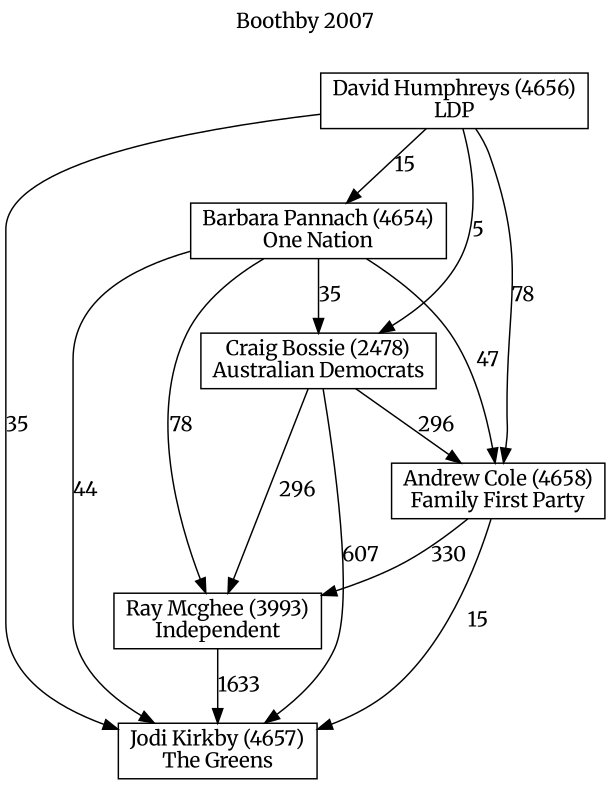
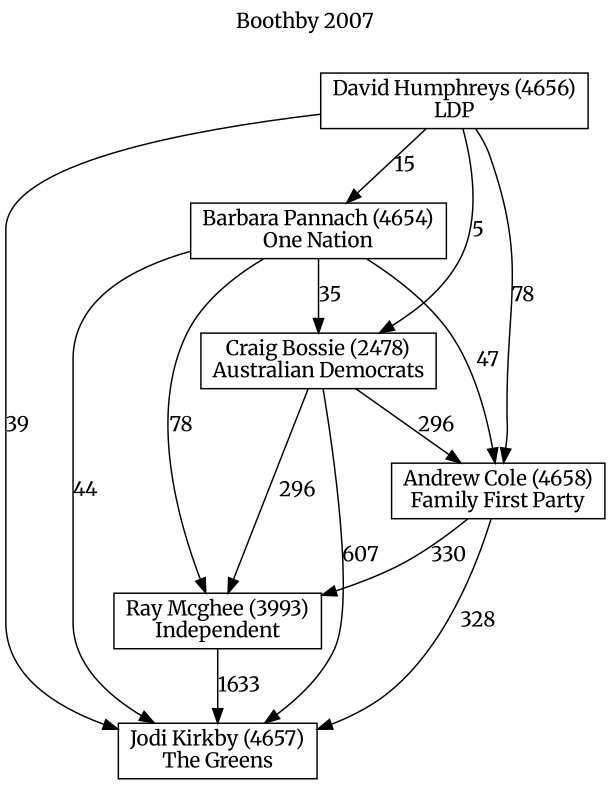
edge "David Humphreys (4656) LDP" -> "Jodi Kirkby (4657) The Greens": label "35" -> "39"
edge "Andrew Cole (4658) Family First Party" -> "Jodi Kirkby (4657) The Greens": label "15" -> "328"
